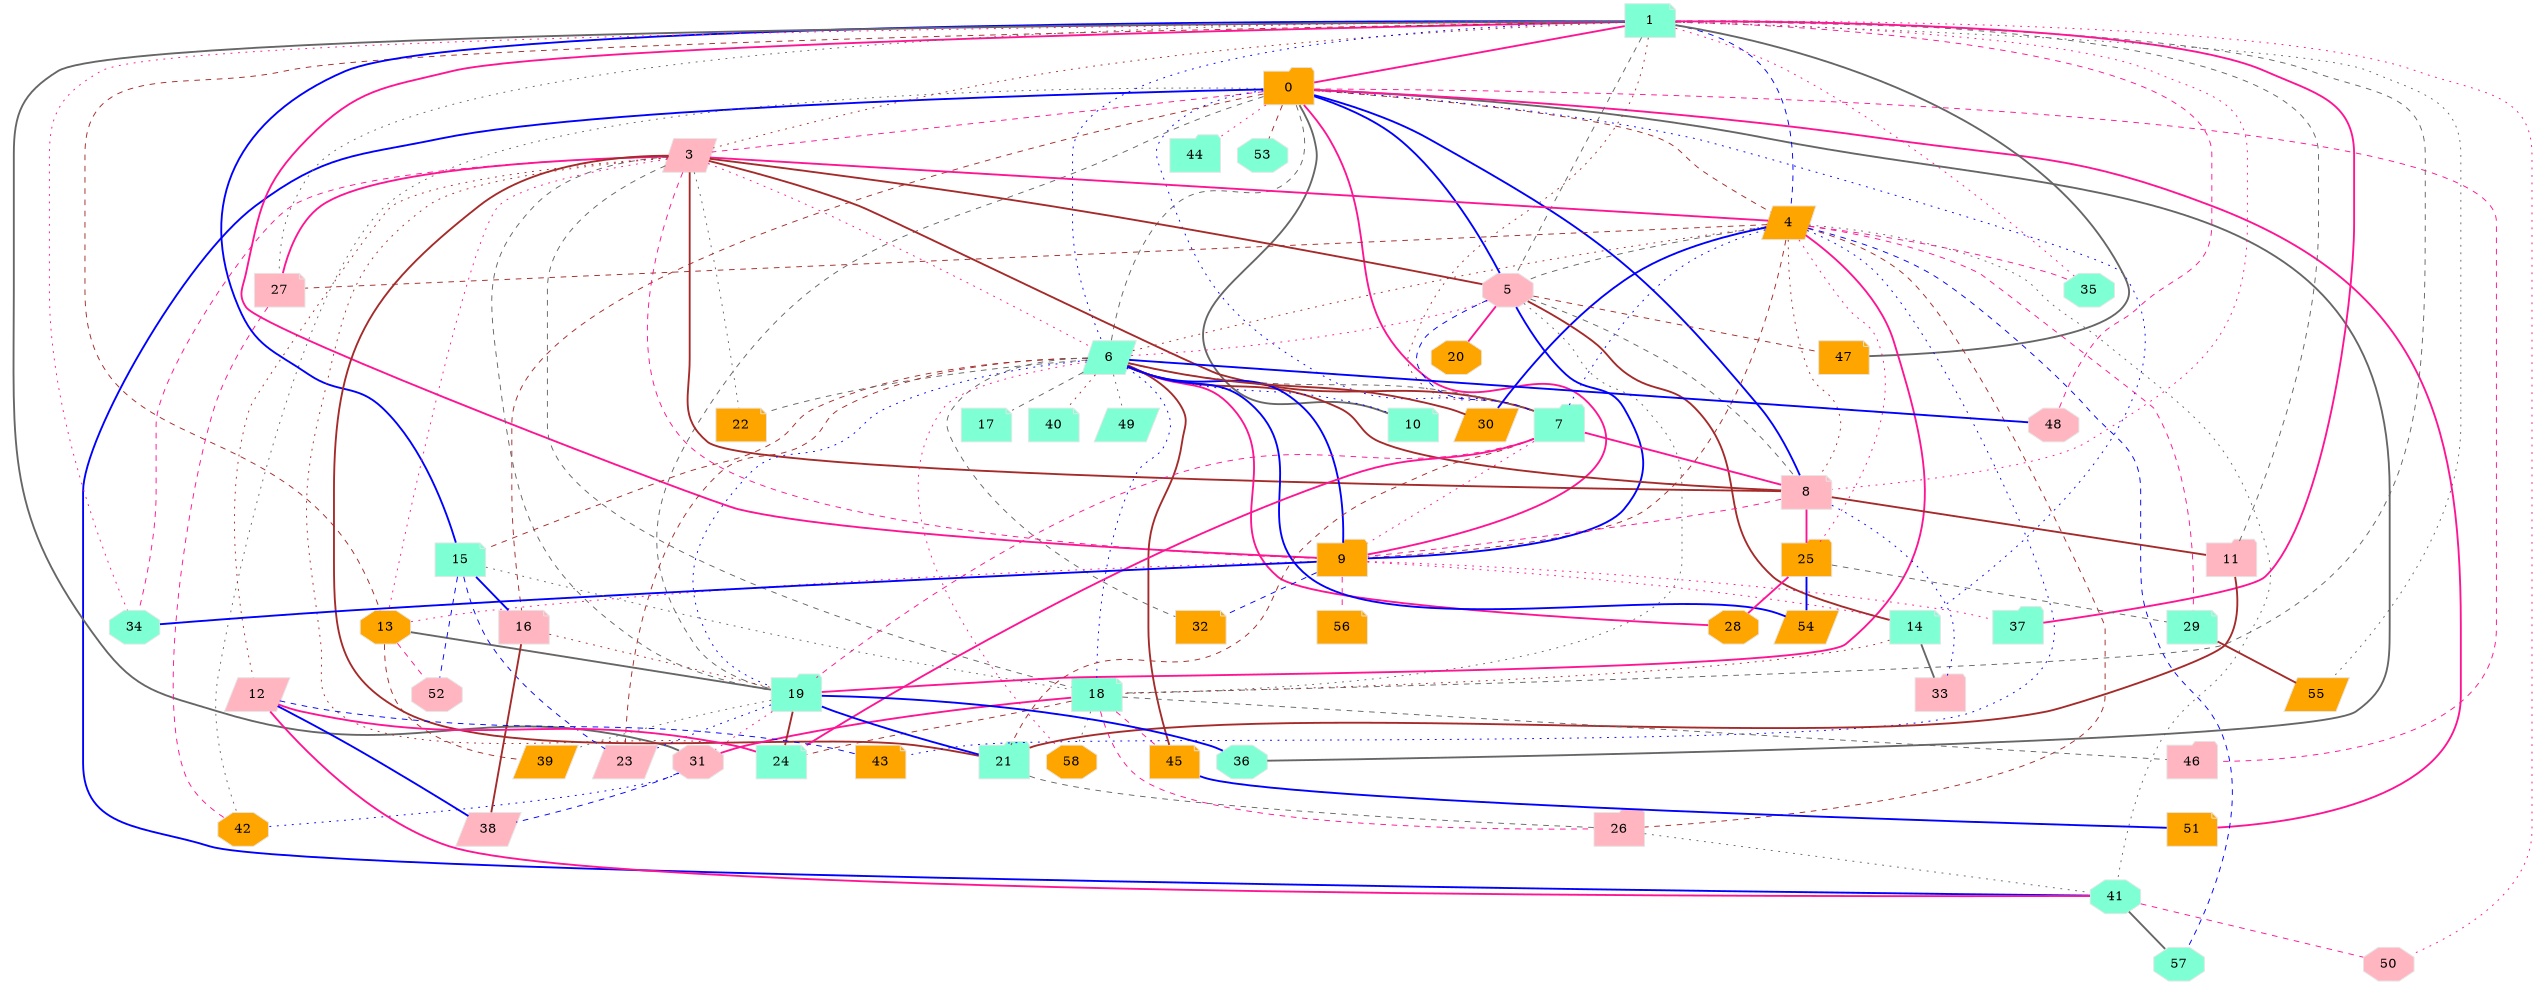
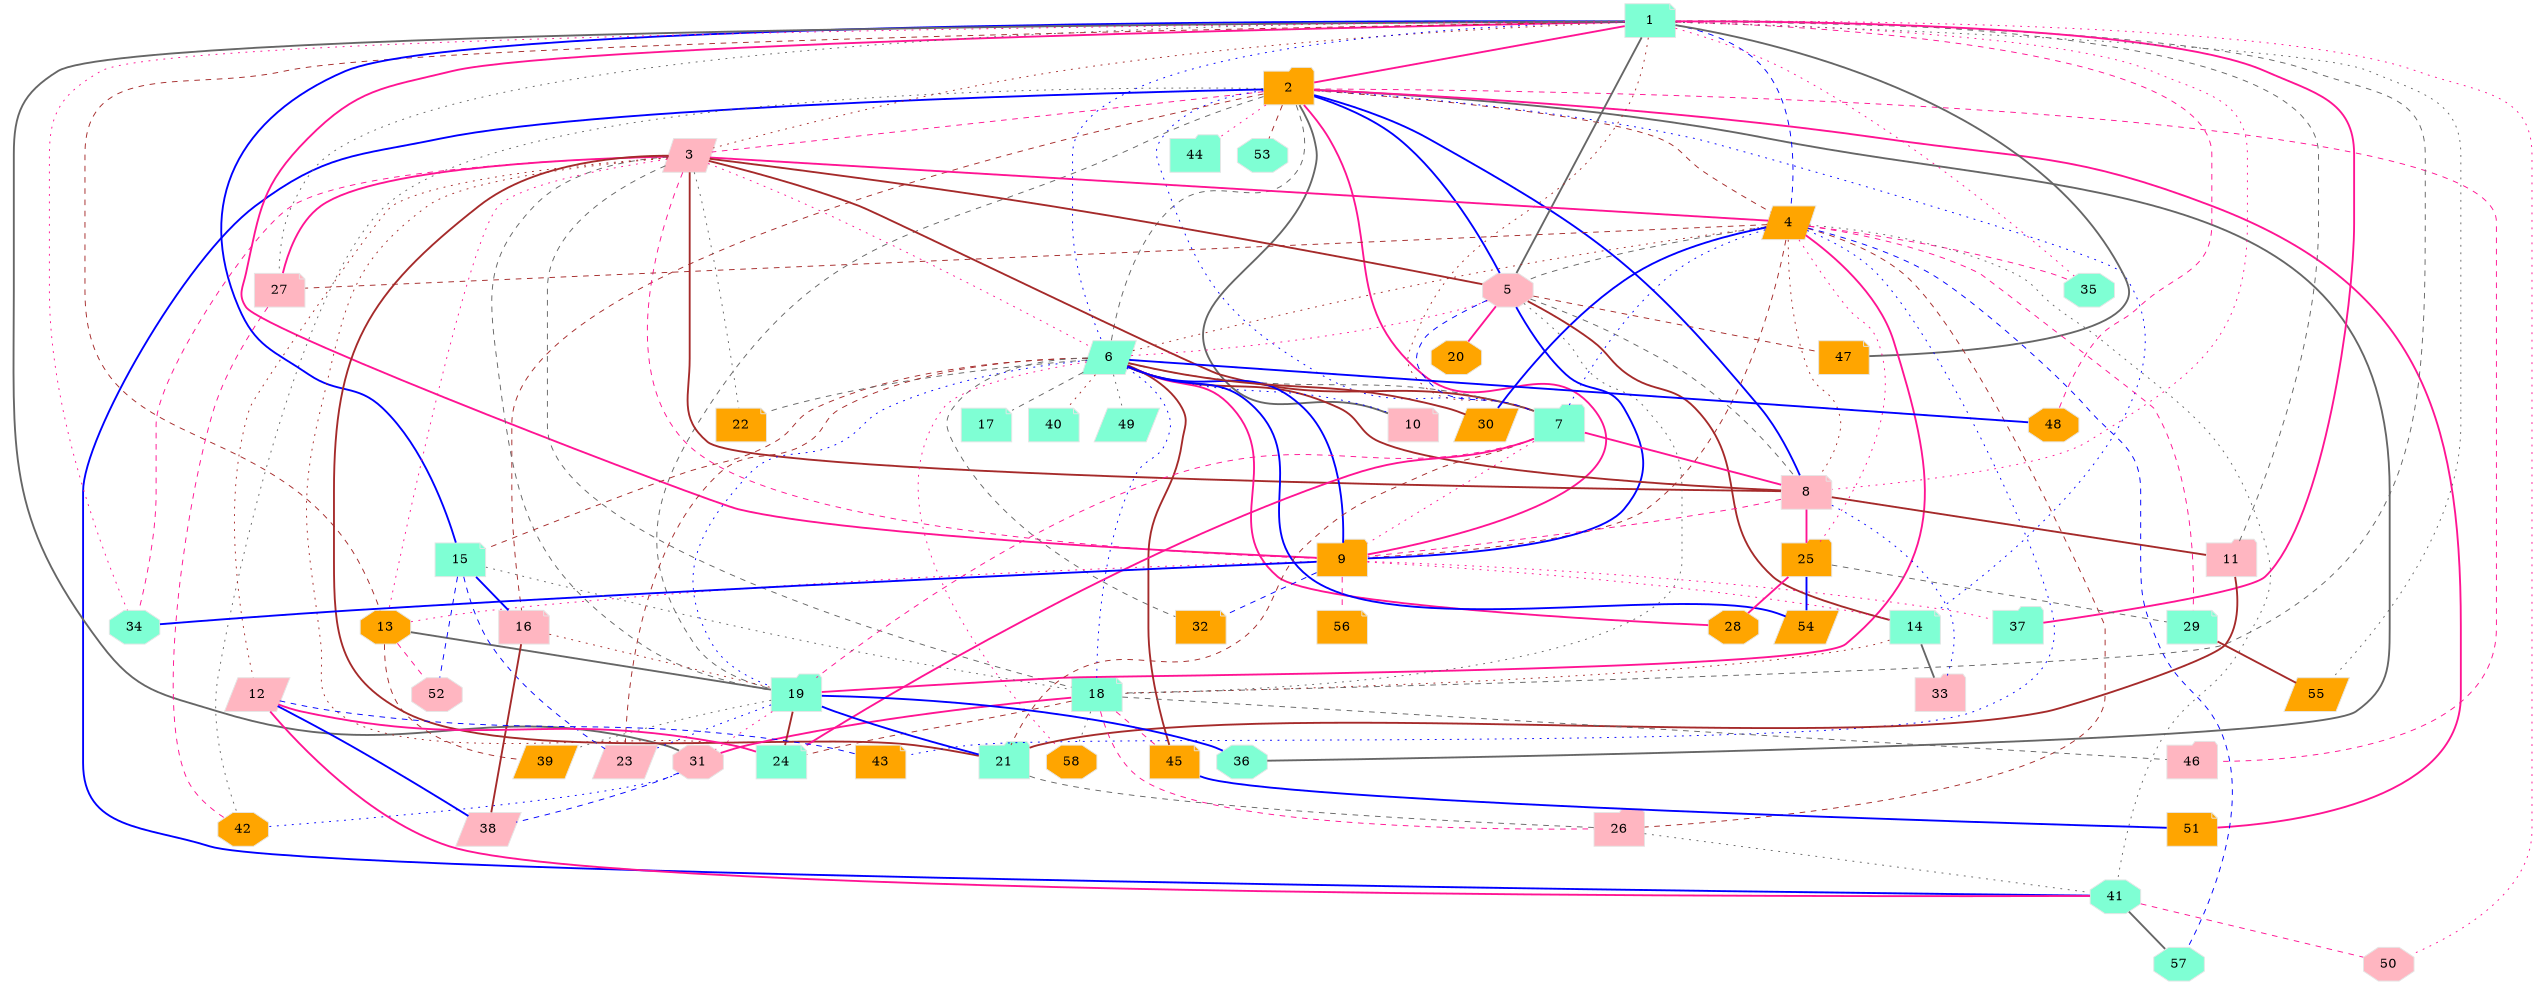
node "0": label "0" -> "2"
edge "1" -- "5": style dashed -> bold
node "10": fillcolor aquamarine -> lightpink
node "48": fillcolor lightpink -> orange
